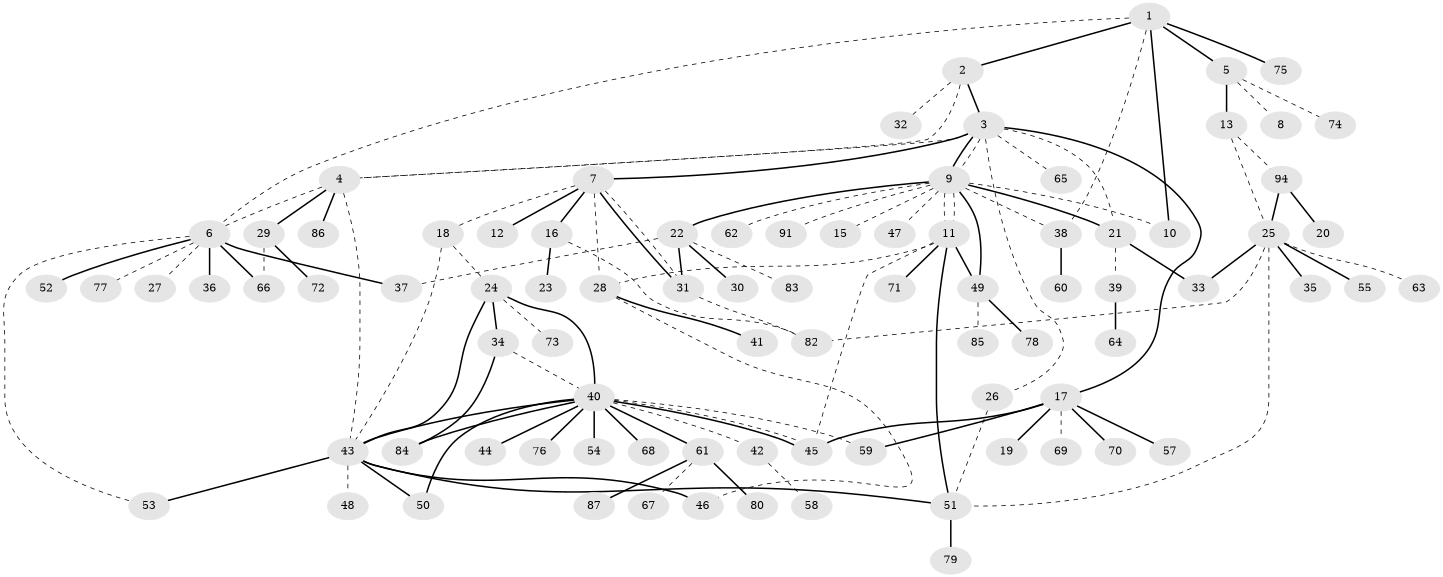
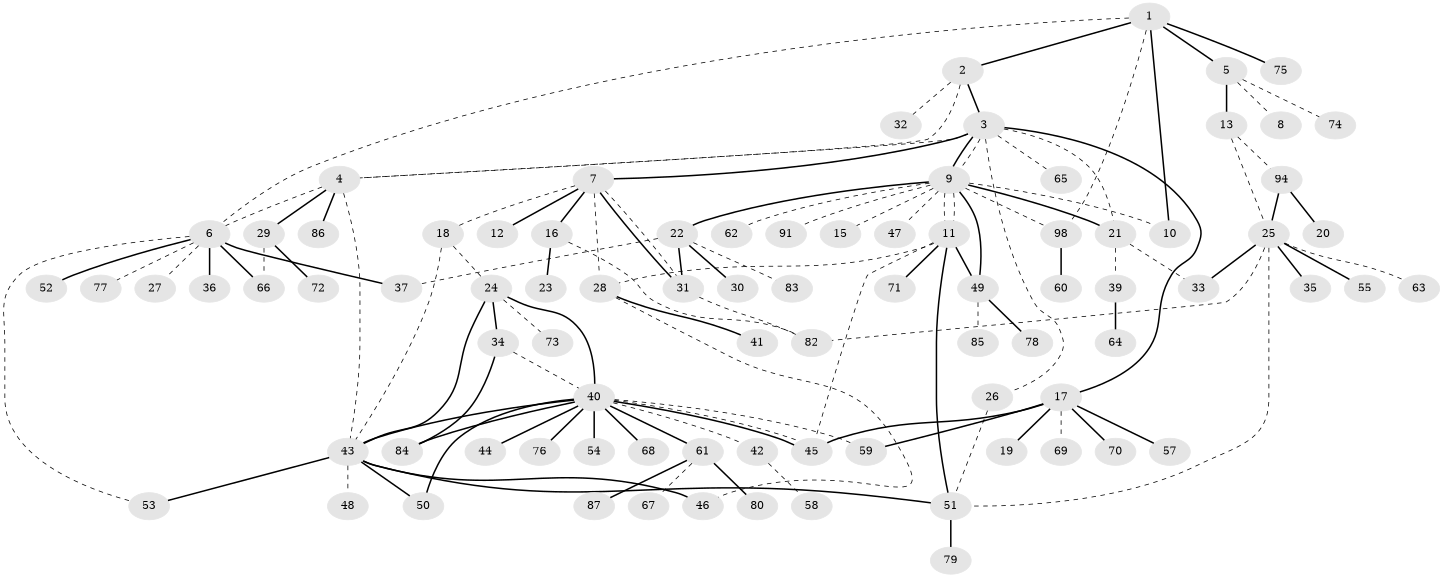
node "38": label "38" -> "98"
edge "21" -- "33": style bold -> dashed
